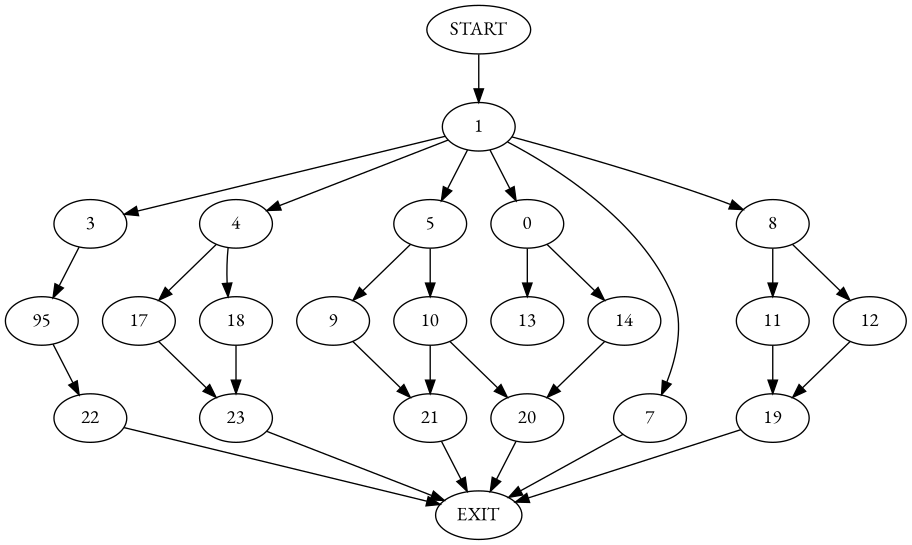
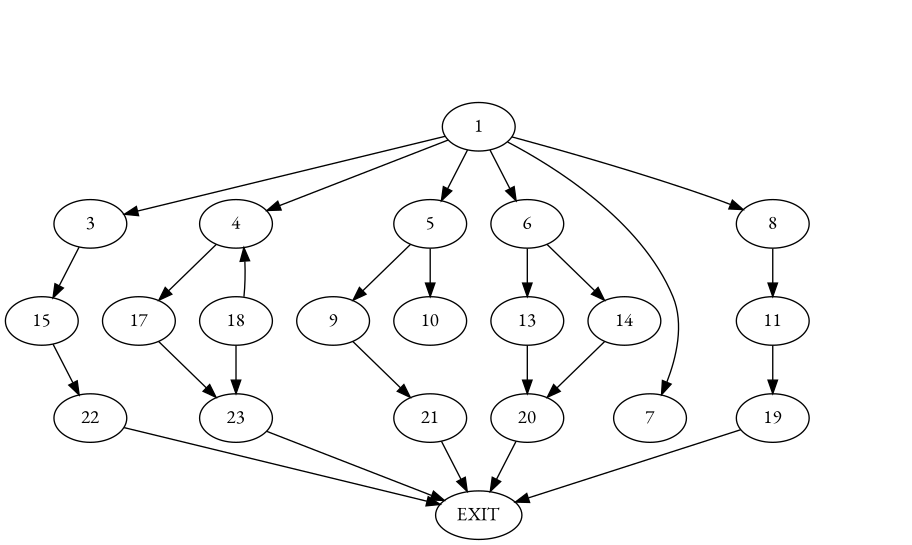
node "START": removed
node "0": label "0" -> "6"
edge "4" -> "18": reversed
node "95": label "95" -> "15"
node "12": removed
edge "10" -> "21": removed
edge "10" -> "20": now "13" -> "20"
edge "7" -> "EXIT": removed
